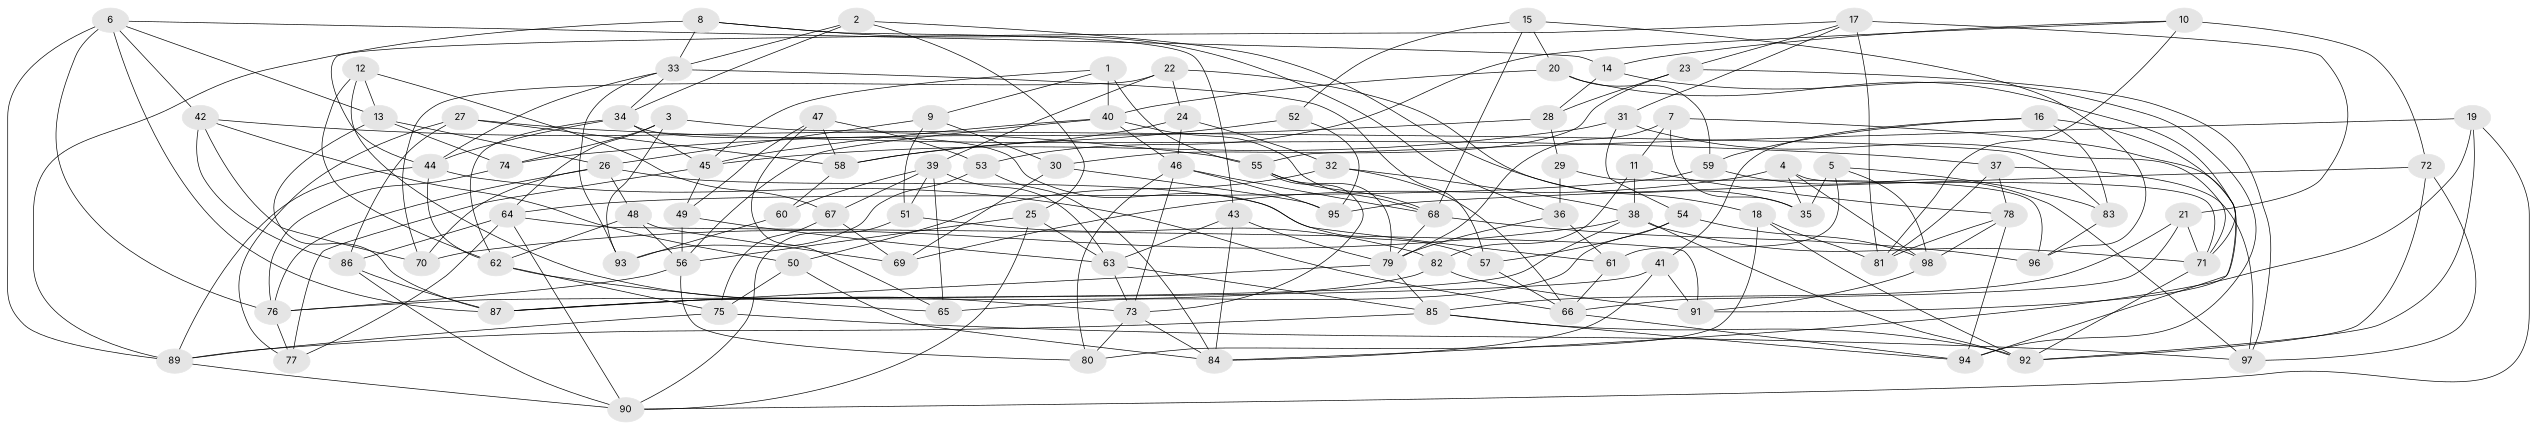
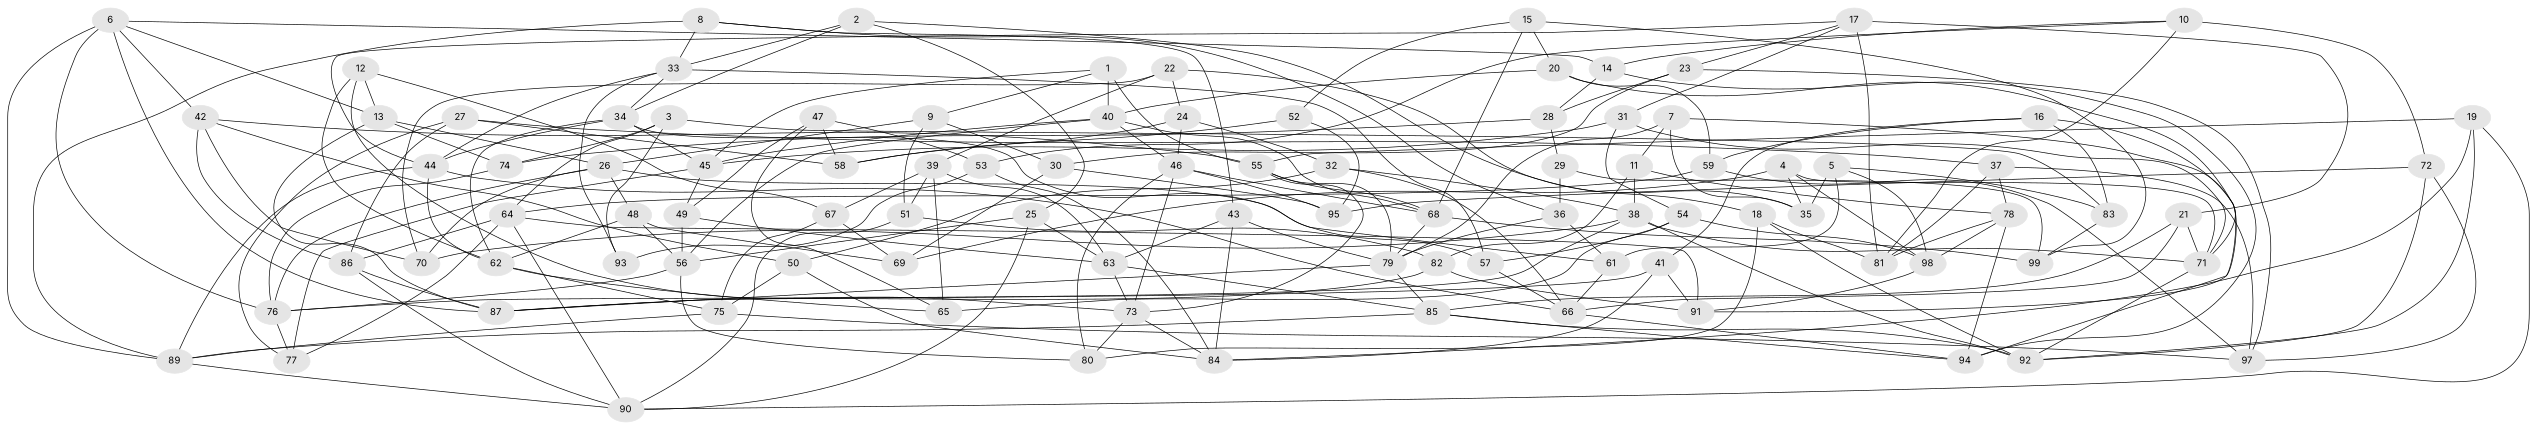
node "60": removed
node "96": label "96" -> "99"
